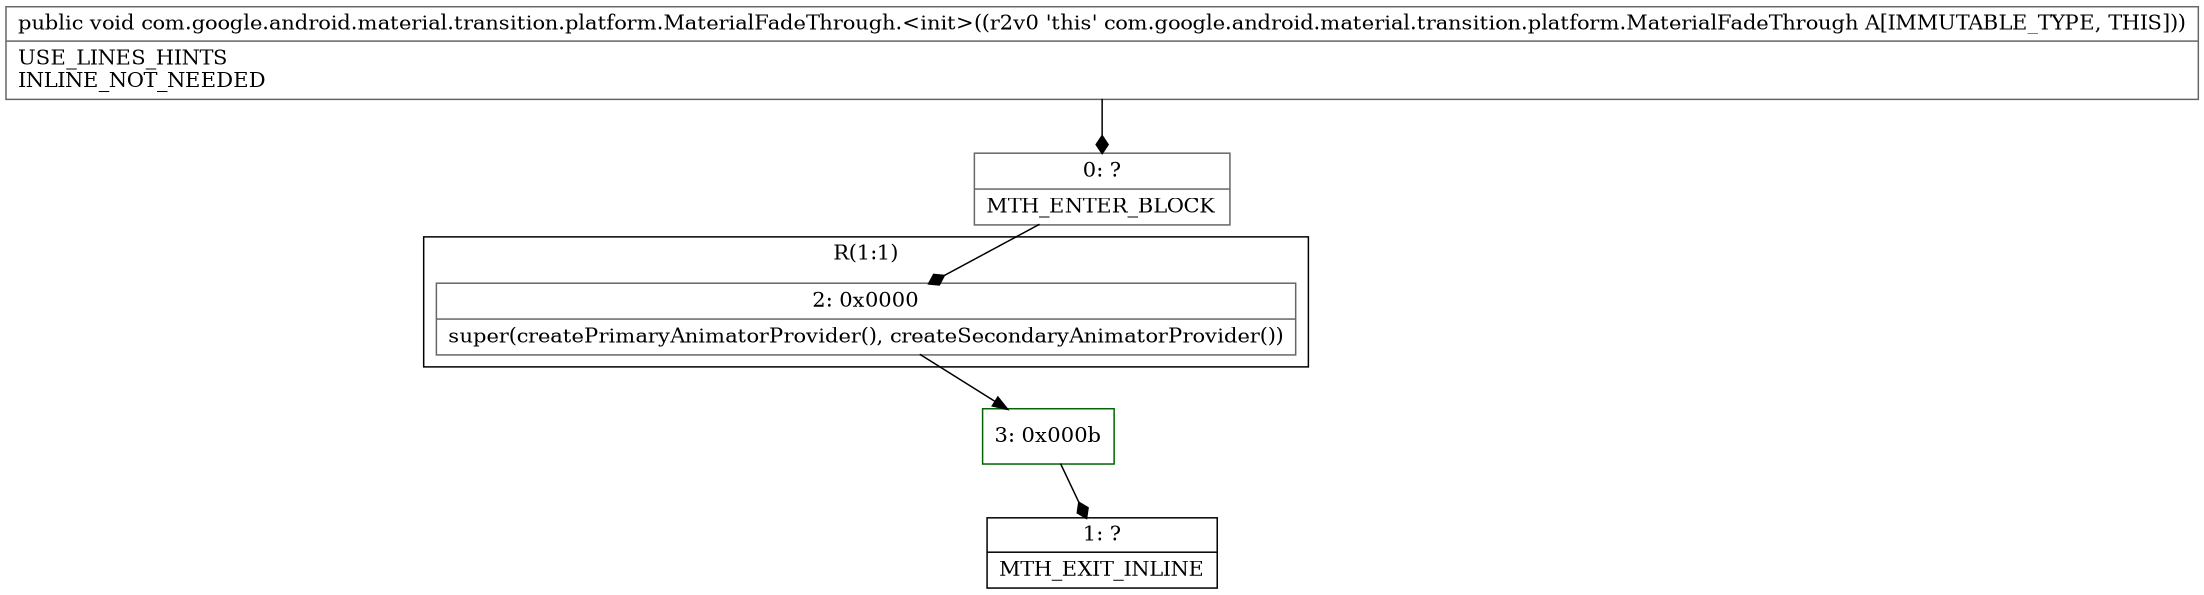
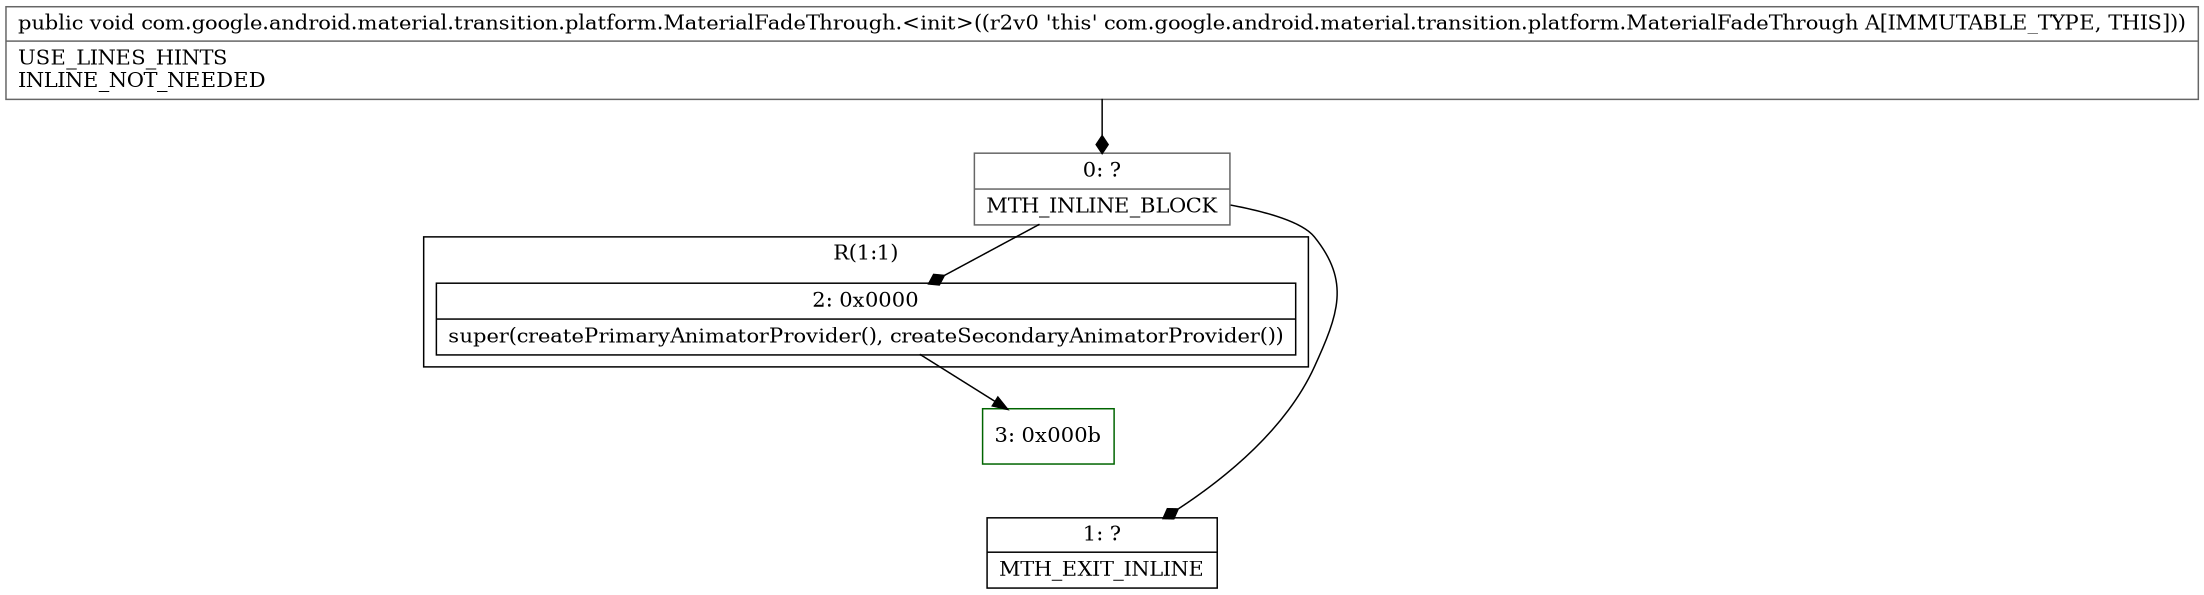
node "0: ?": text "MTH_ENTER_BLOCK" -> "MTH_INLINE_BLOCK"
node "2: 0x0000": color gray40 -> black
edge "3: 0x000b" -> "1: ?": now "0: ?" -> "1: ?"
